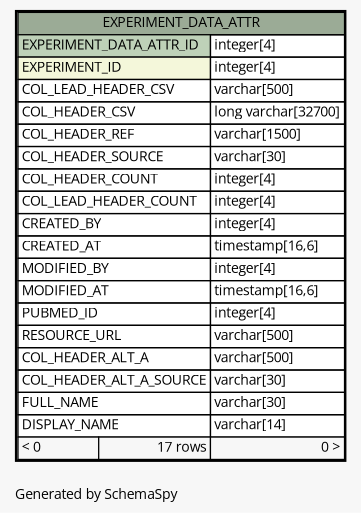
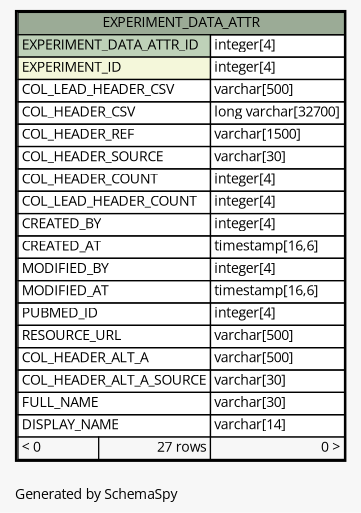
node "EXPERIMENT_DATA_ATTR": text "17 rows" -> "27 rows"
